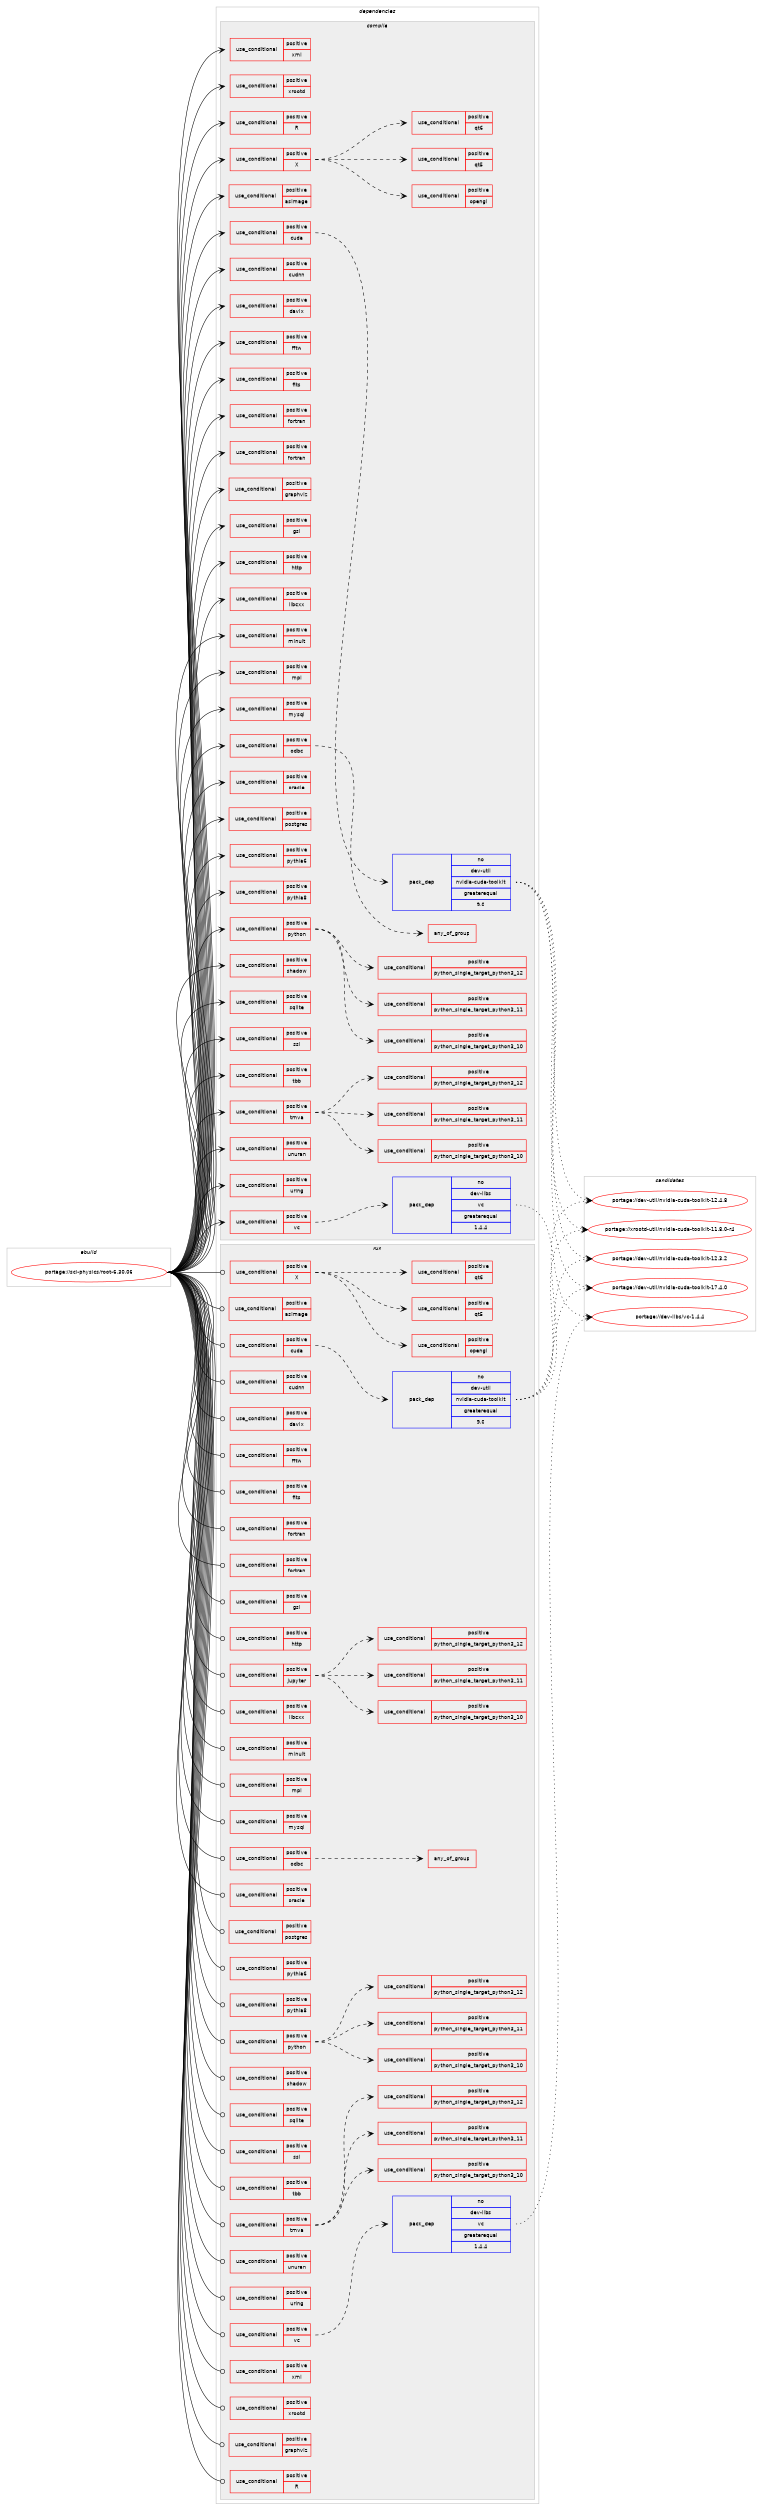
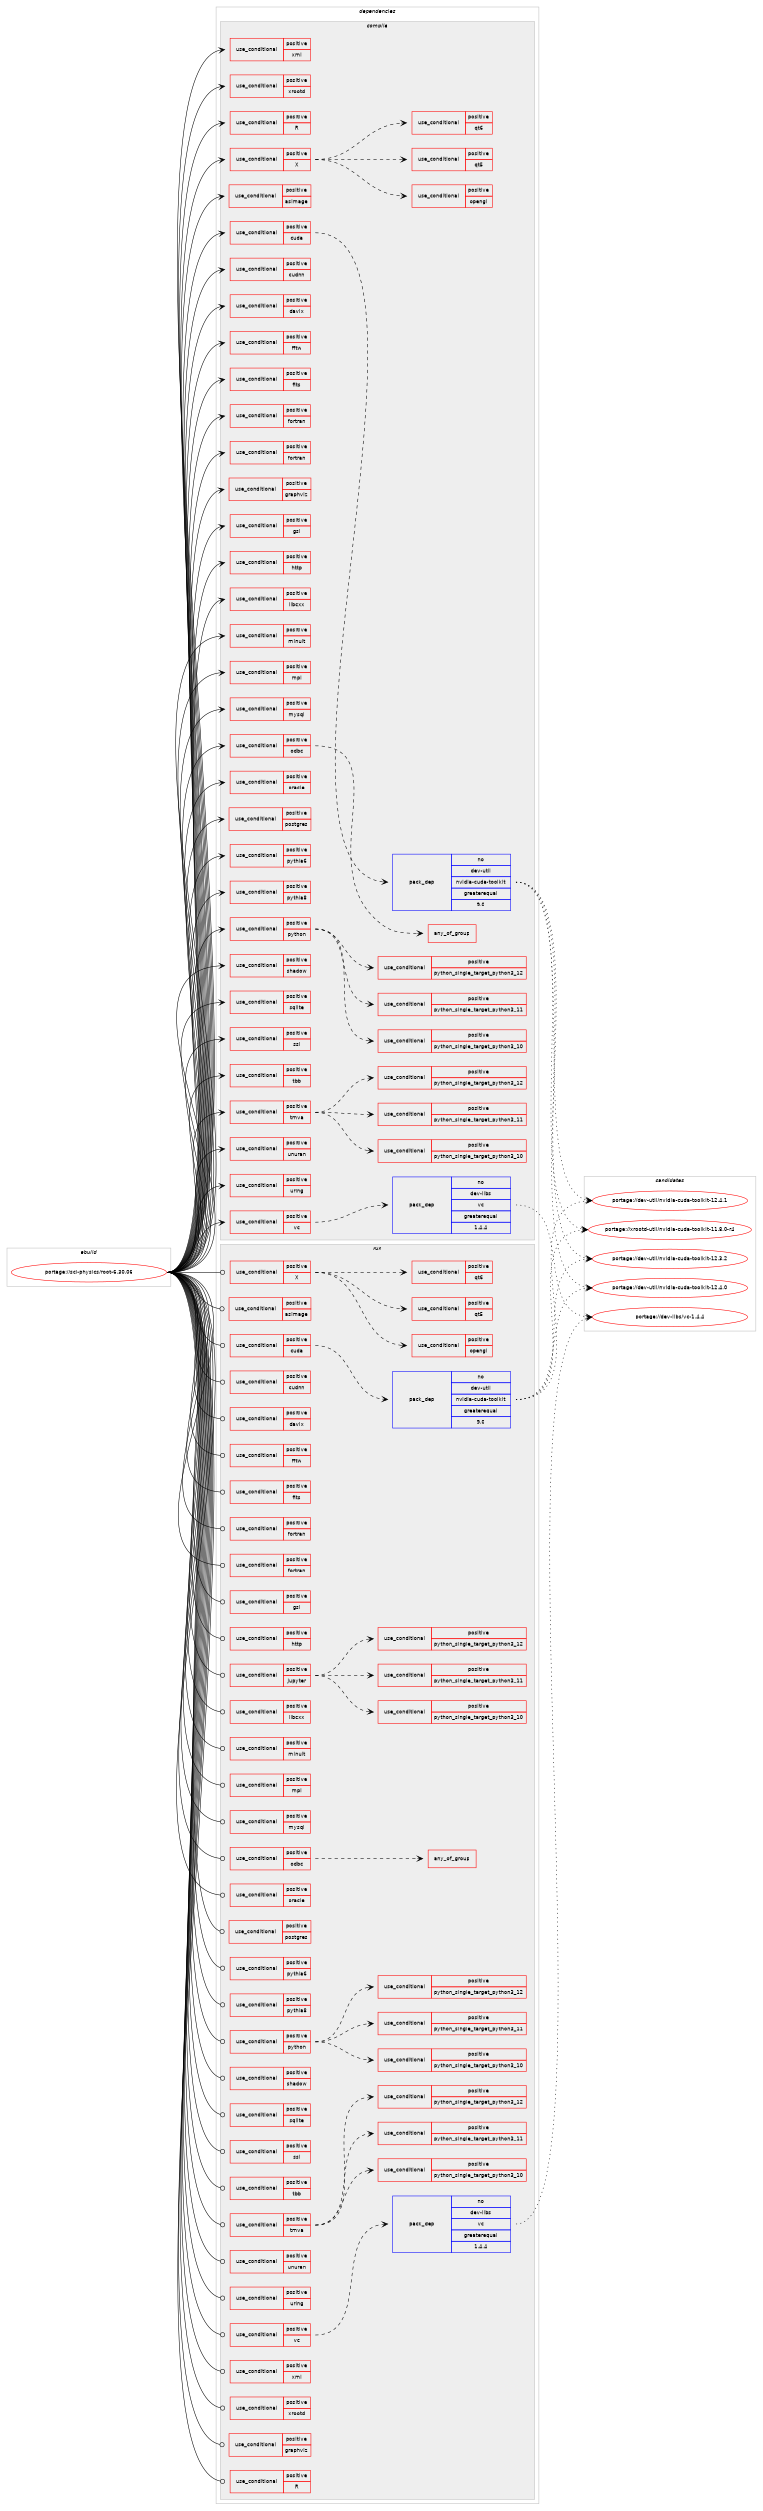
node "portage://dev-util/nvidia-cuda-toolkit-12.4.8": label "portage://dev-util/nvidia-cuda-toolkit-12.4.8" -> "portage://dev-util/nvidia-cuda-toolkit-12.4.1"
node "portage://dev-util/nvidia-cuda-toolkit-17.4.0": label "portage://dev-util/nvidia-cuda-toolkit-17.4.0" -> "portage://dev-util/nvidia-cuda-toolkit-12.4.0"
